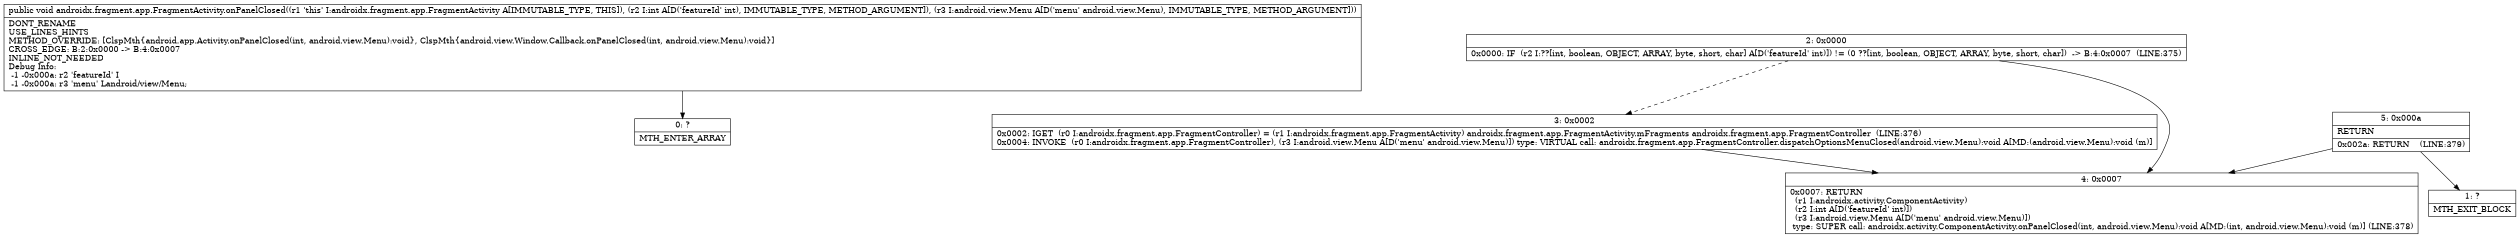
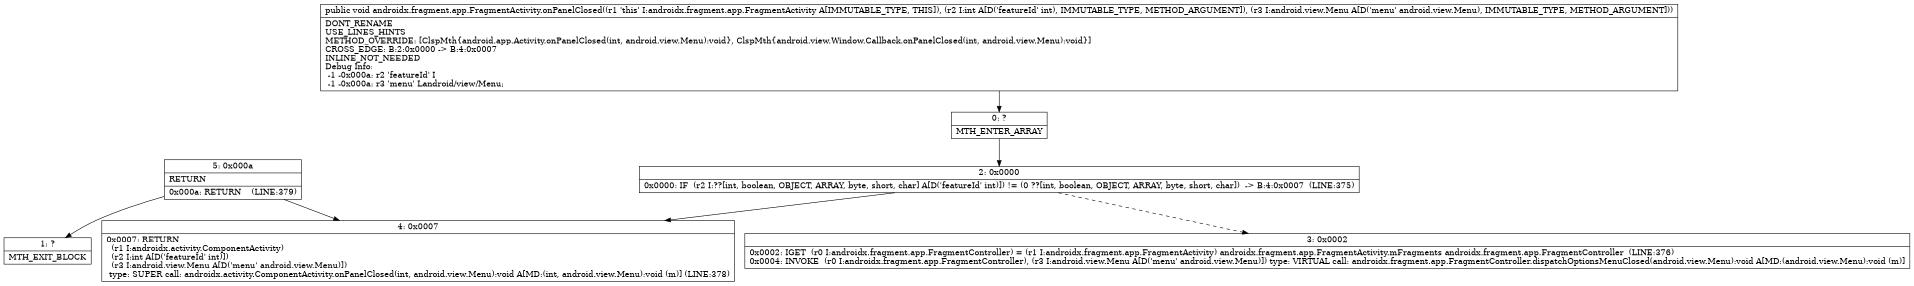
node "5: 0x000a": text "0x002a: RETURN    (LINE:379)" -> "0x000a: RETURN    (LINE:379)"
edge "0: ?" -> "2: 0x0000": added
edge "3: 0x0002" -> "4: 0x0007": removed
